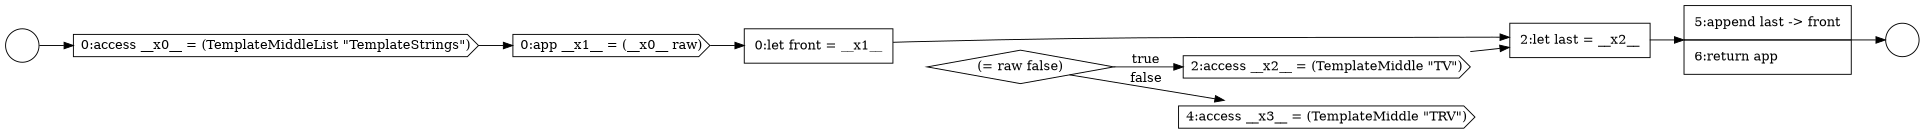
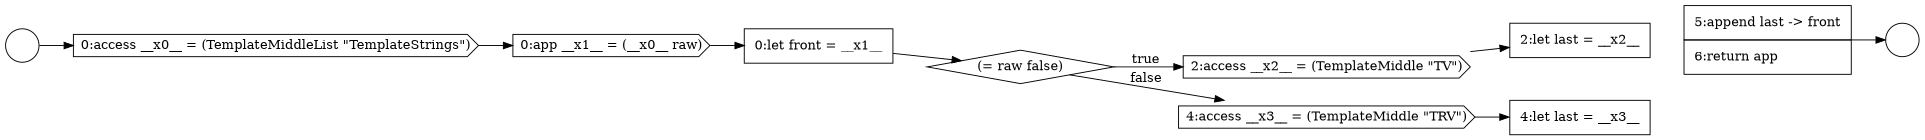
edge "0:let front = __x1__" -> "2:let last = __x2__": now "0:let front = __x1__" -> "(= raw false)"
edge "2:let last = __x2__" -> "5:append last -> front": removed
node "4:let last = __x3__": added
